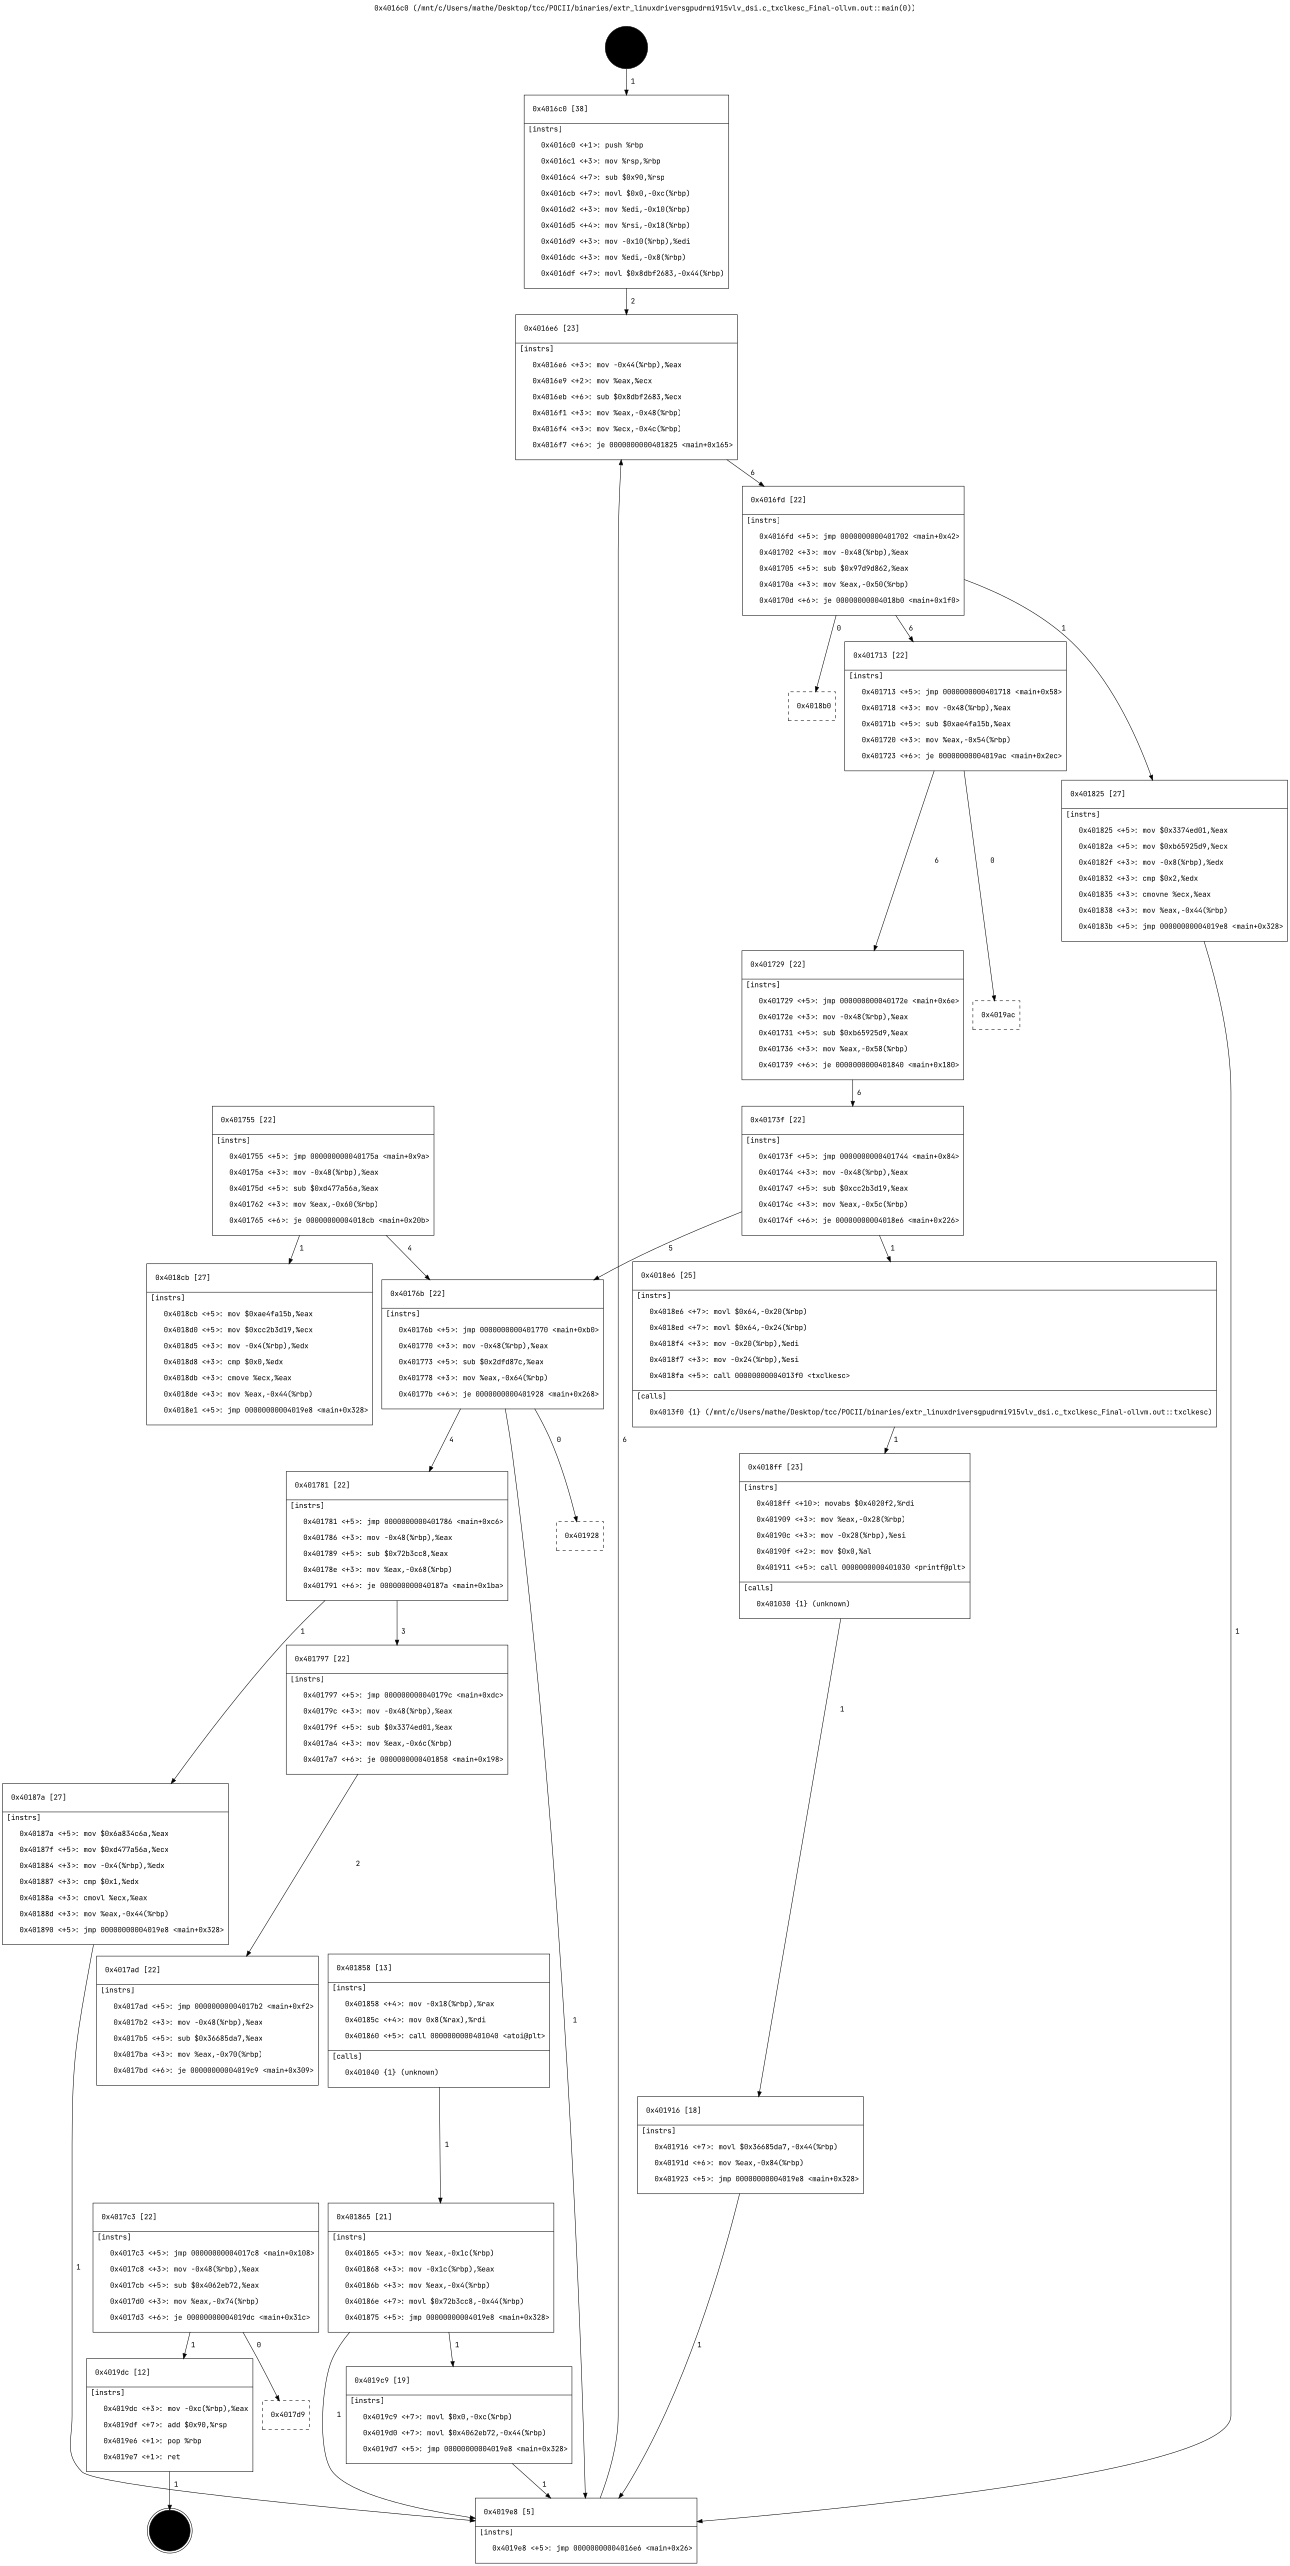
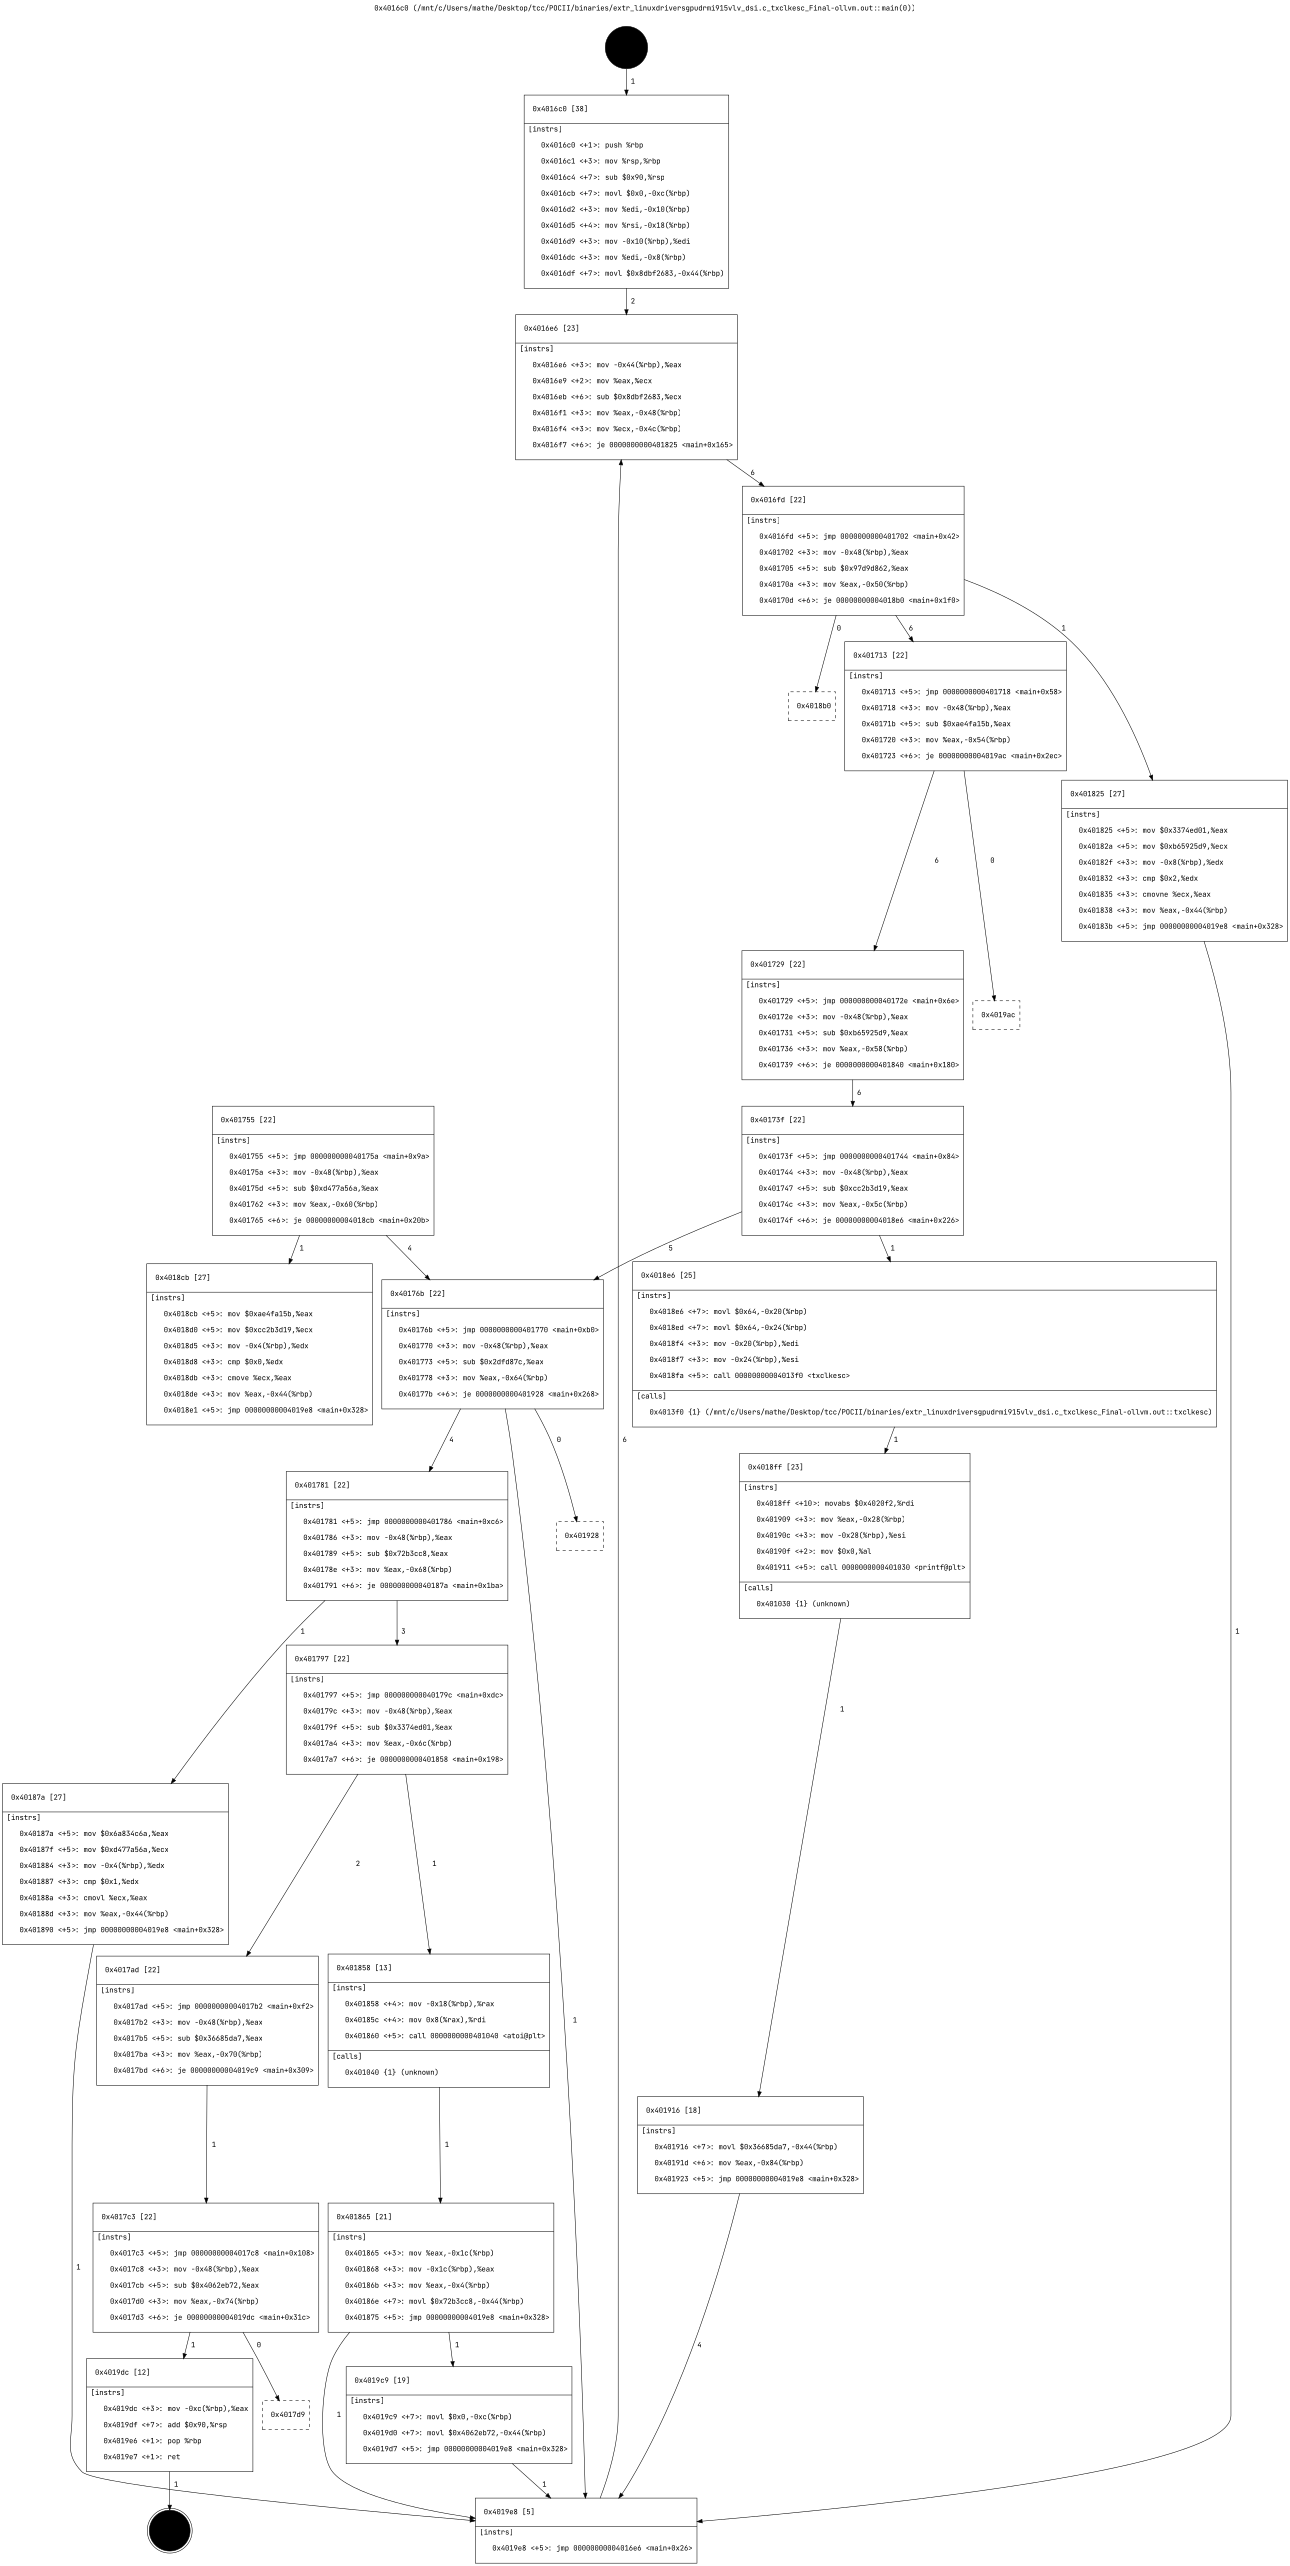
edge "0x401797 [22]" -> "0x401858 [13]": added, label "1"
edge "0x4017ad [22]" -> "0x4017c3 [22]": added, label "1"
edge "0x401916 [18]" -> "0x4019e8 [5]": label " 1" -> " 4"
